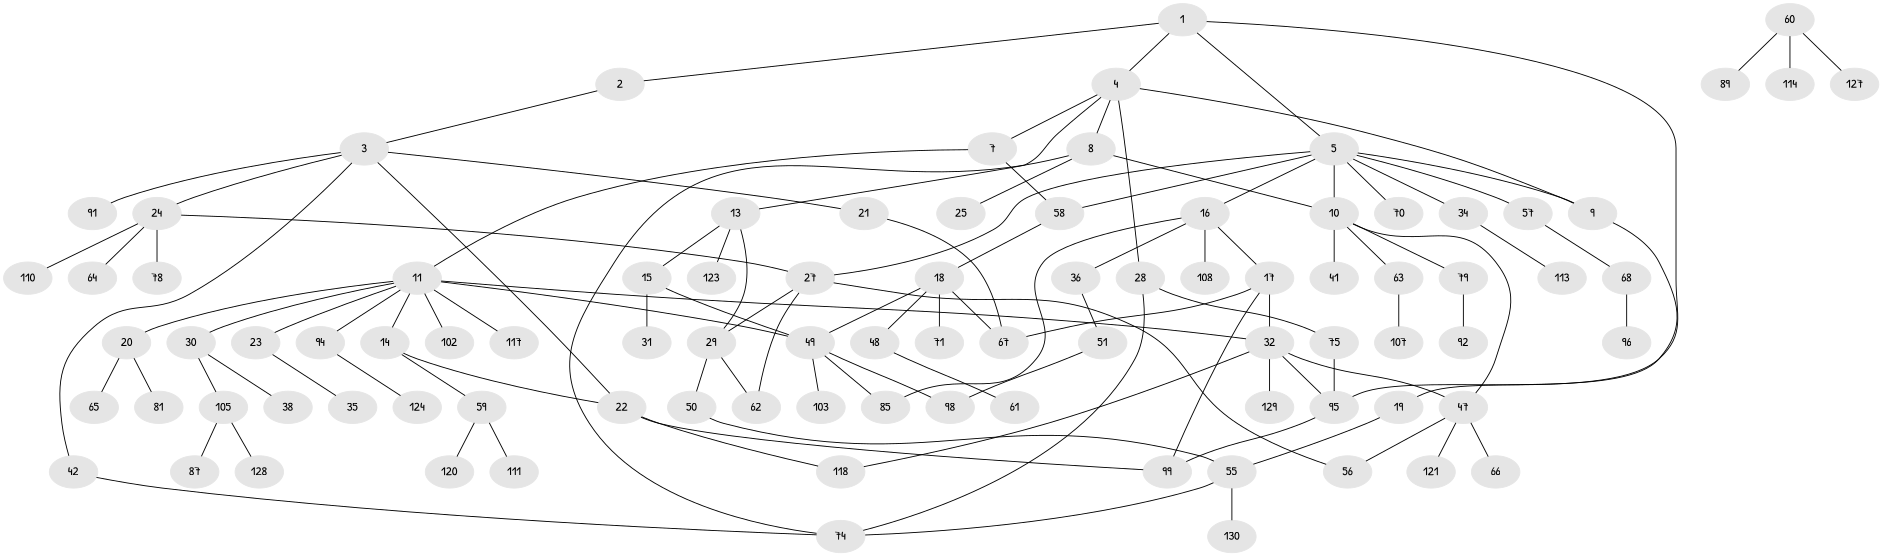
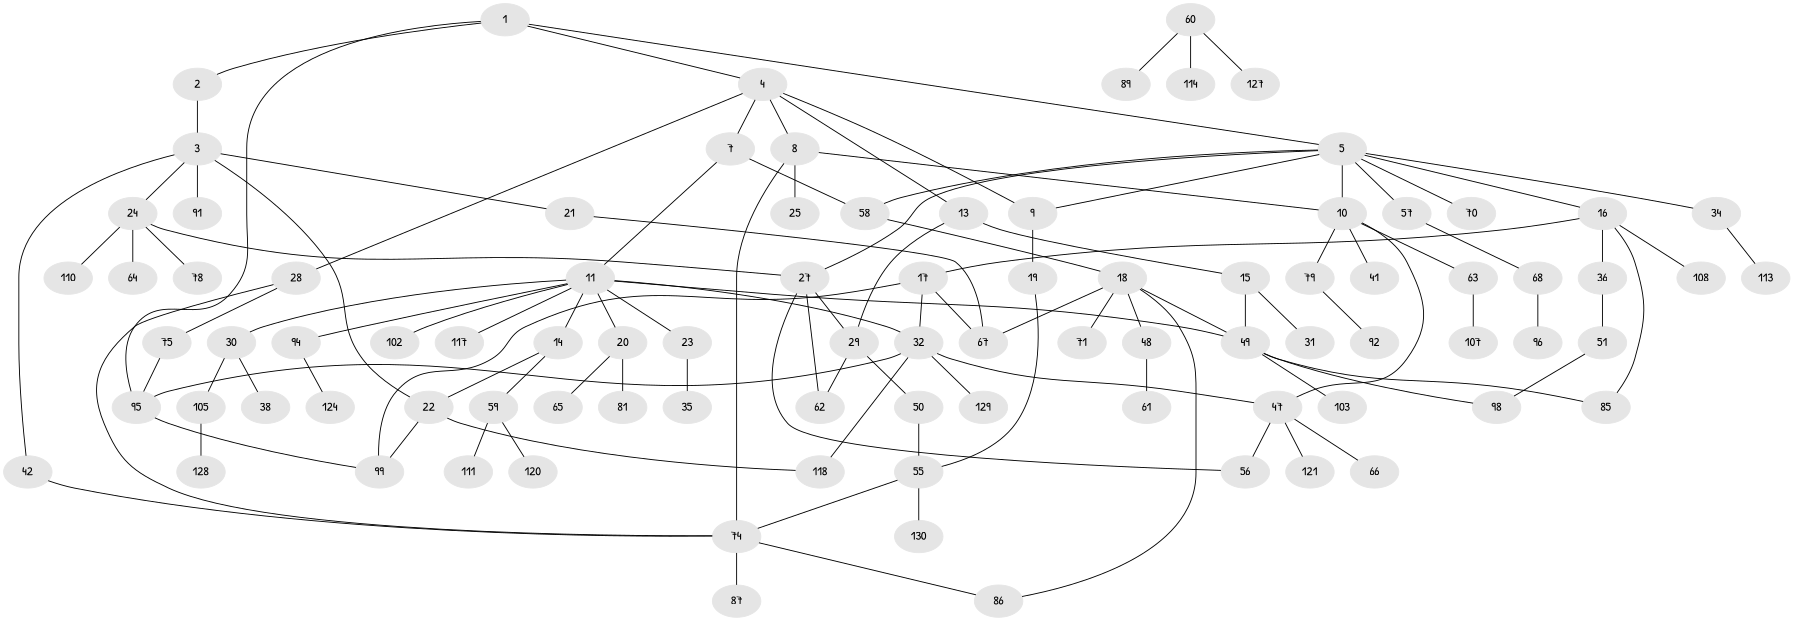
node "123": removed
edge "105" -- "87": now "74" -- "87"
node "86": added
